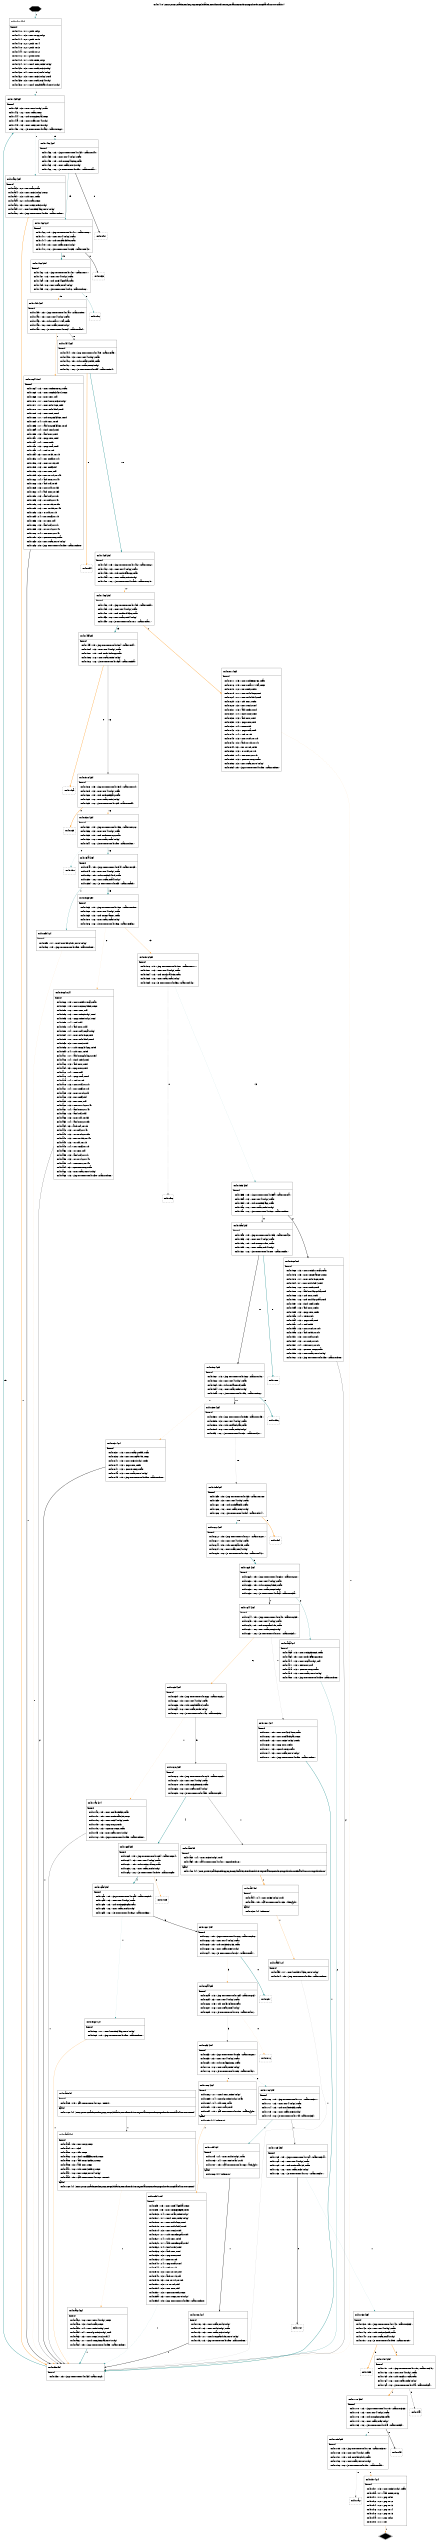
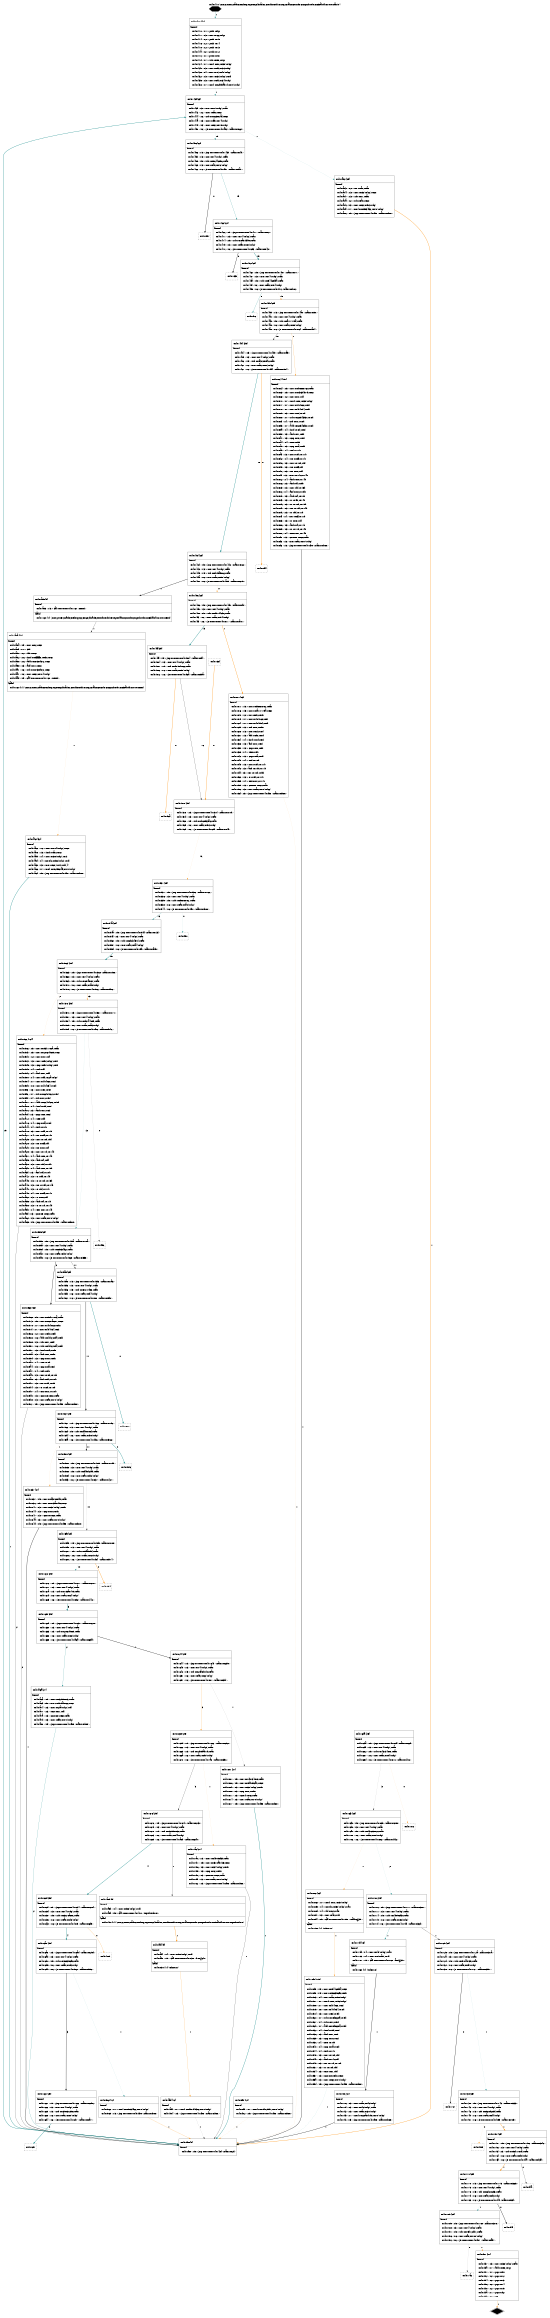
edge "0x4014cd [25]" -> "0x401a85 [5]": added, label "1"
edge "0x401518 [25]" -> "0x401c5f": reversed
edge "0x40154a [25]" -> "0x401efb [12]": removed, label "1"
edge "0x4016c1 [25]" -> "0x4016da [25]": removed, label "3"
edge "0x40173e [25]" -> "0x401b99": style bold -> dotted
